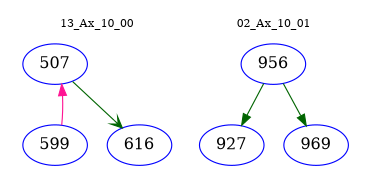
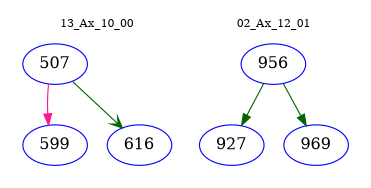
cluster "02_Ax_10_01": label "02_Ax_10_01" -> "02_Ax_12_01"
edge "599" -> "507": reversed
